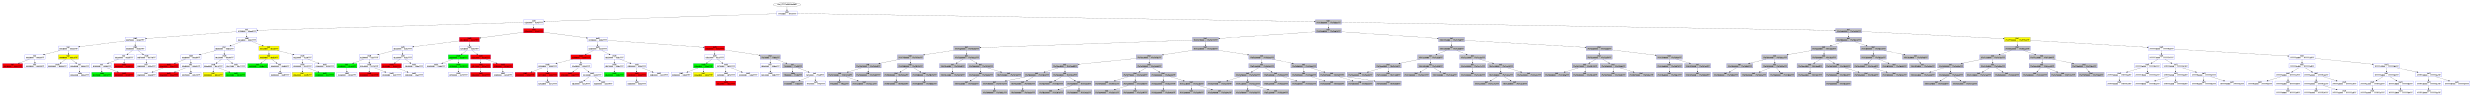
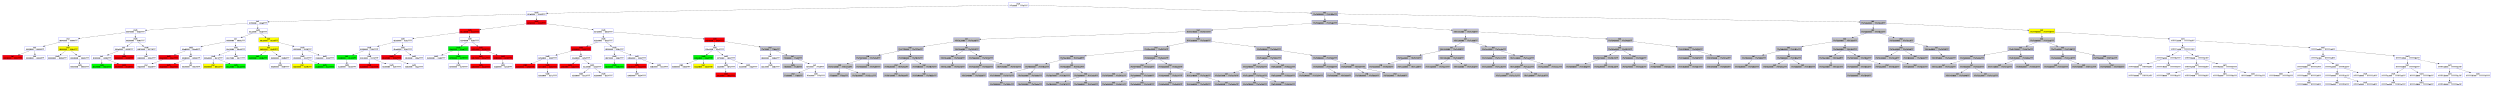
node "vad_fffffa8001da9b08": removed
